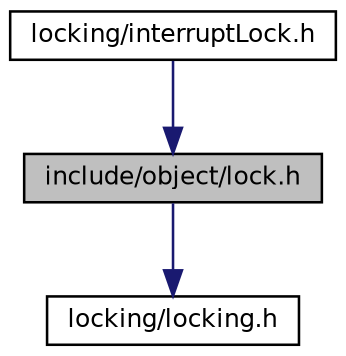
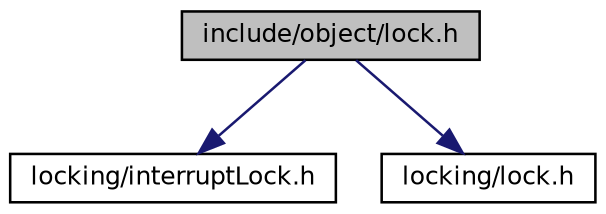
edge "locking/interruptLock.h" -> "include/object/lock.h": reversed
node "locking/locking.h": label "locking/locking.h" -> "locking/lock.h"
